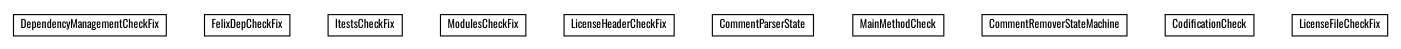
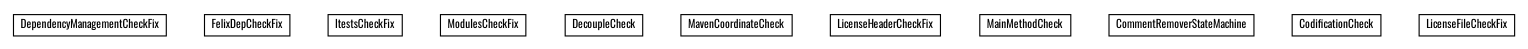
node "DecoupleCheck": added
node "MavenCoordinateCheck": added
node "CommentParserState": removed
